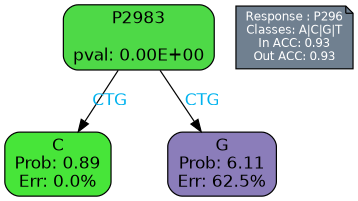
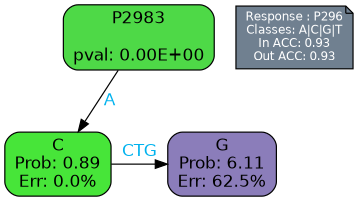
edge "P2983 pval: 0.00E+00" -> "G Prob: 6.11 Err: 62.5%": now "C Prob: 0.89 Err: 0.0%" -> "G Prob: 6.11 Err: 62.5%"
edge "P2983 pval: 0.00E+00" -> "C Prob: 0.89 Err: 0.0%": label "CTG" -> "A"
